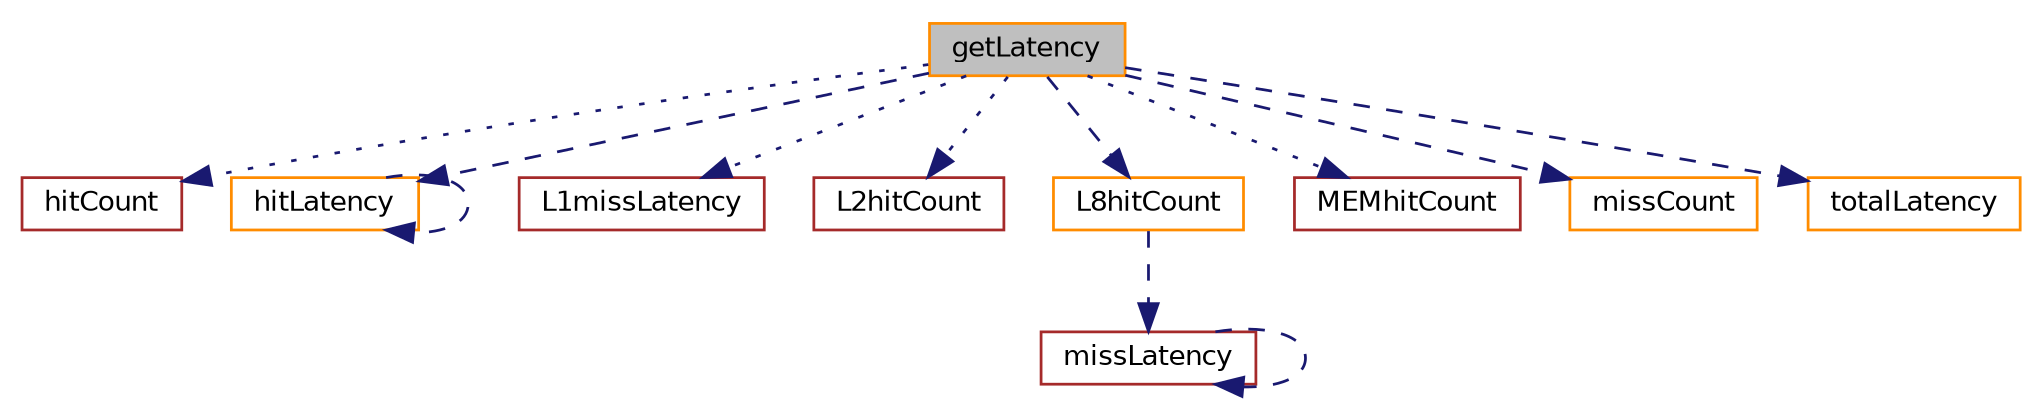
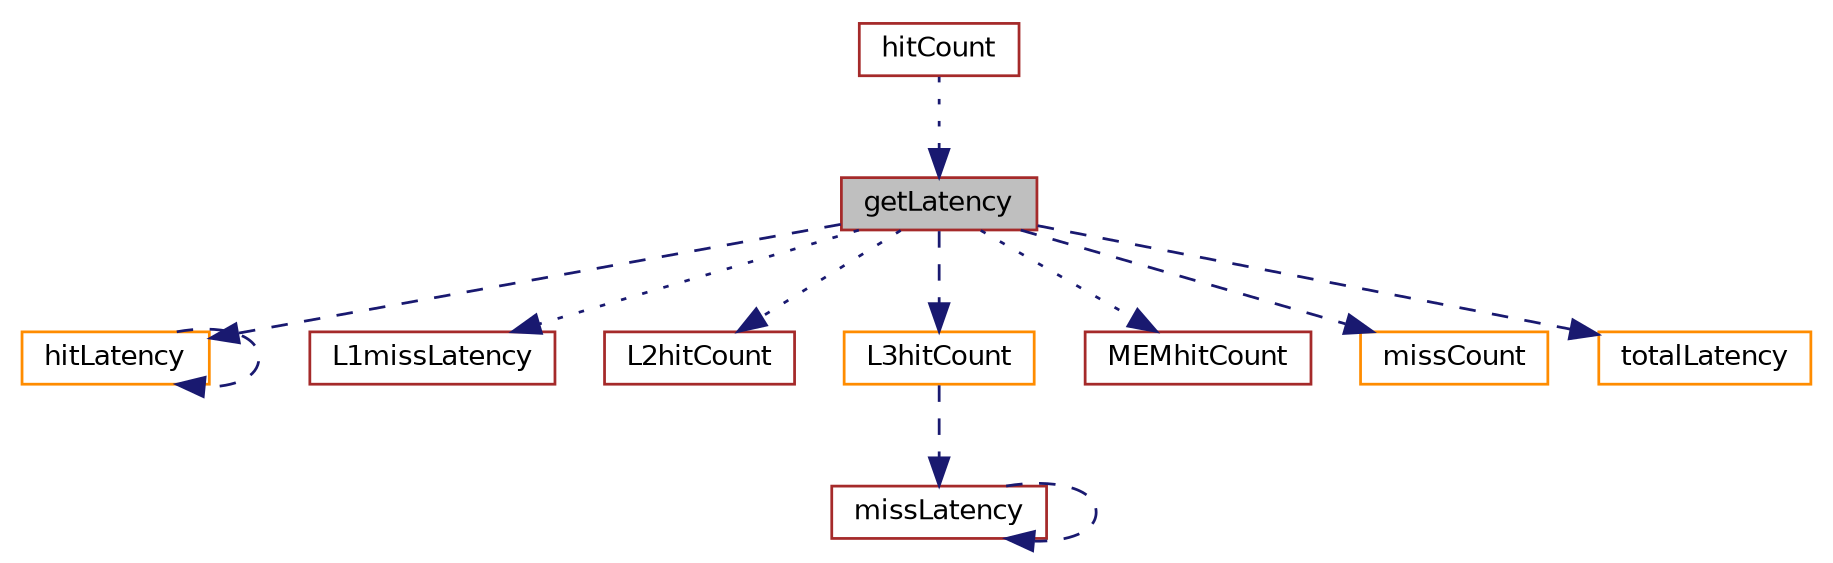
node "getLatency": color darkorange -> brown
edge "getLatency" -> "hitCount": reversed
node "L8hitCount": label "L8hitCount" -> "L3hitCount"
